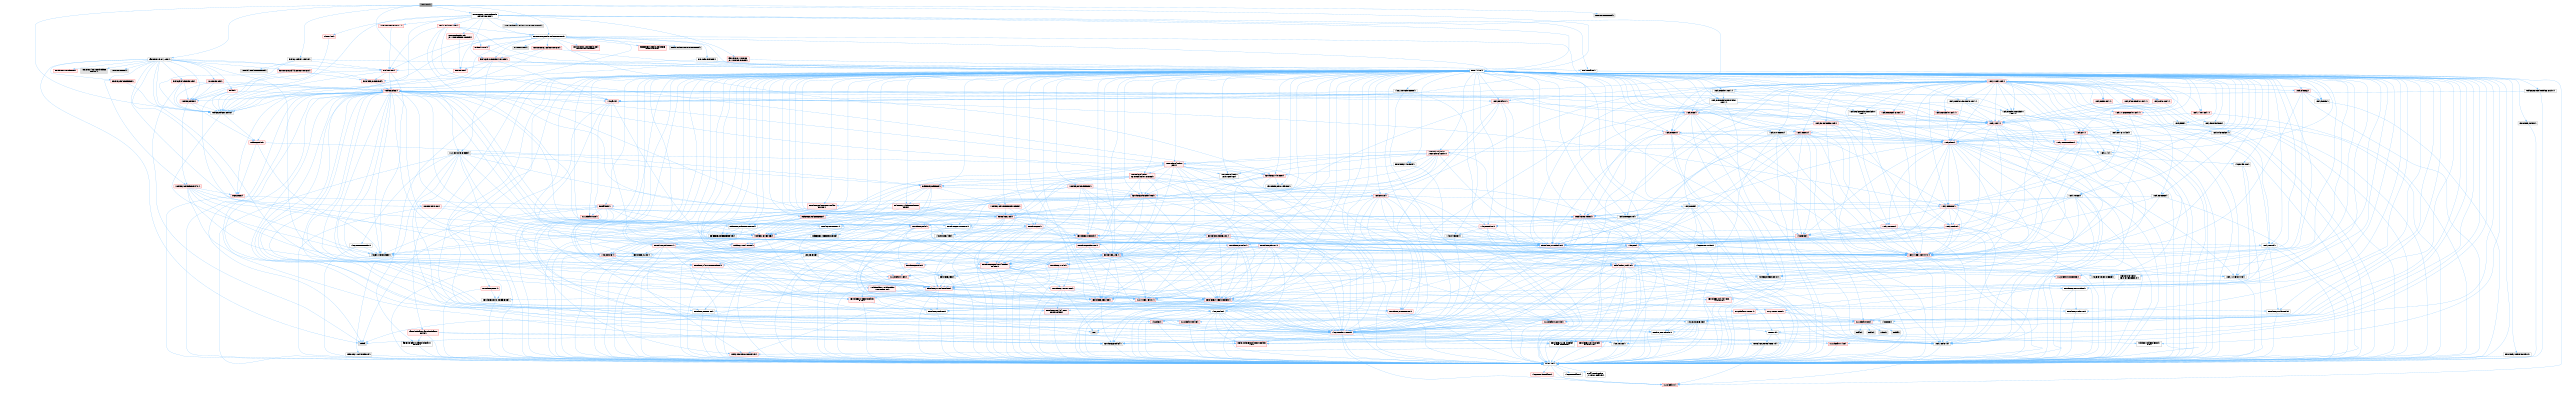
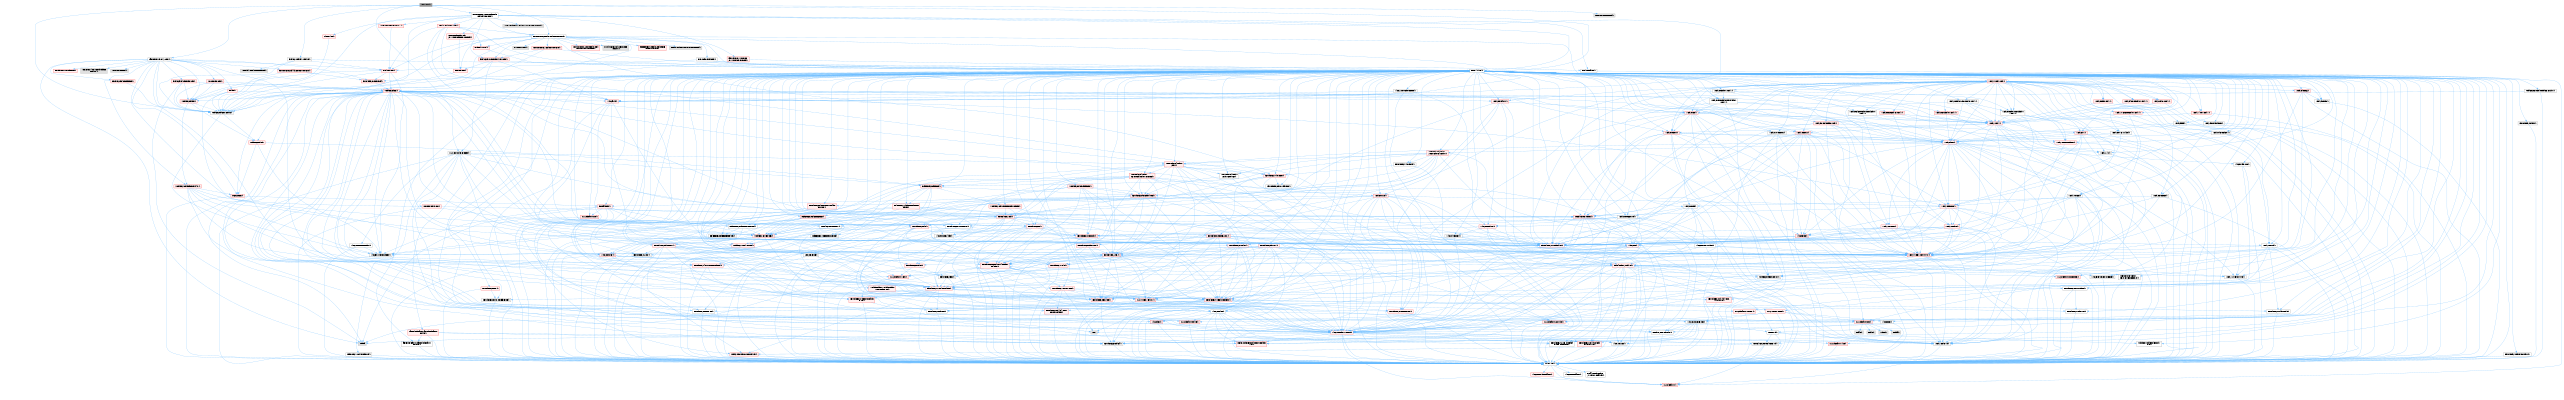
node "Runtime/Launch/Resources /Version.h": added
